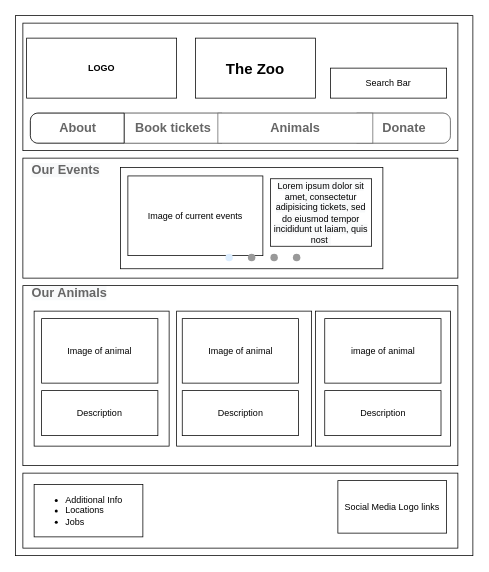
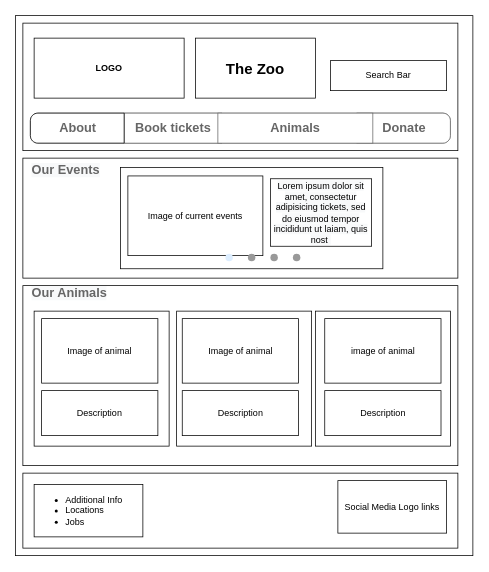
node "LOGO": moved (102, 68) -> (109, 68)
node "Search Bar": moved (389, 83) -> (389, 75)
